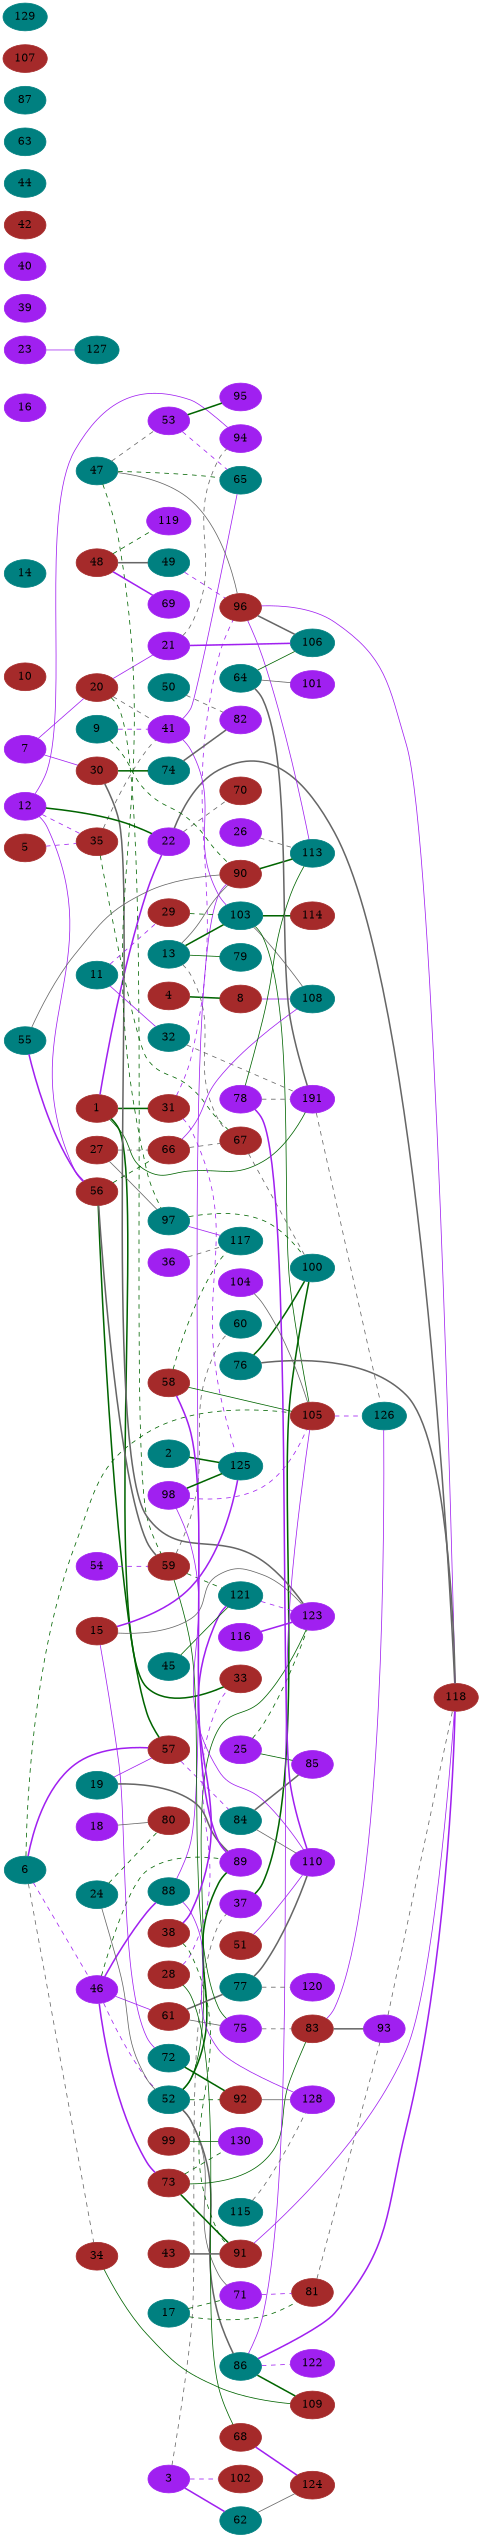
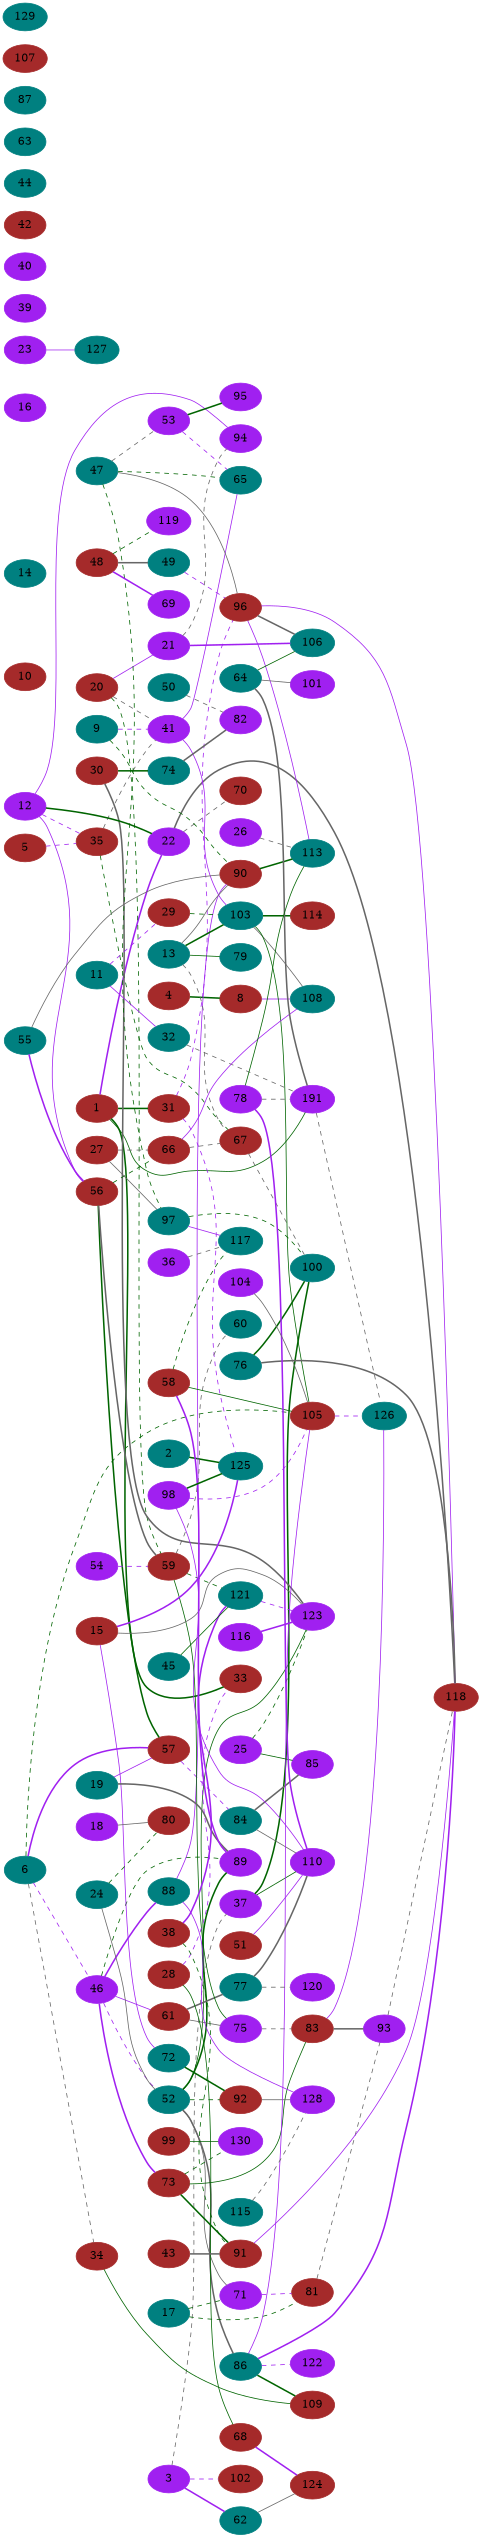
node "7": removed
edge "110" -- "37": added
